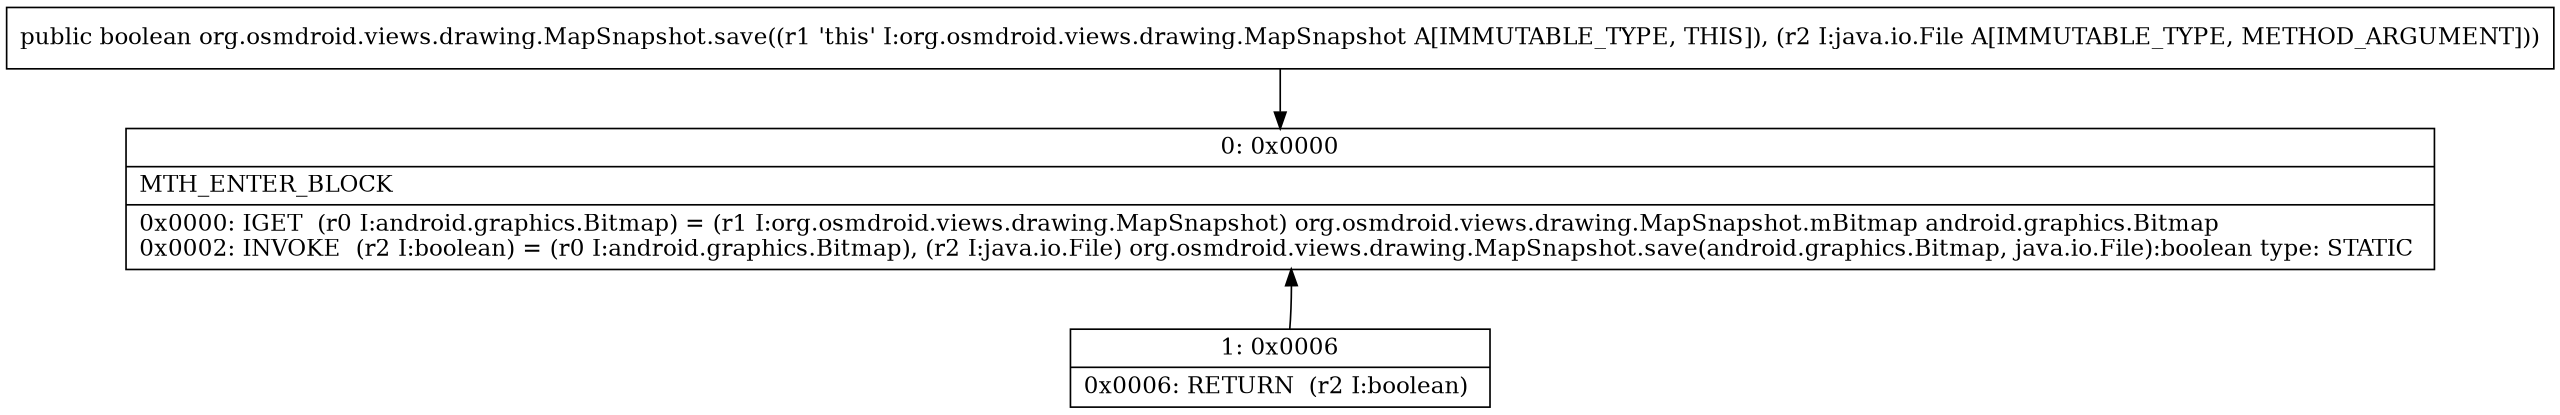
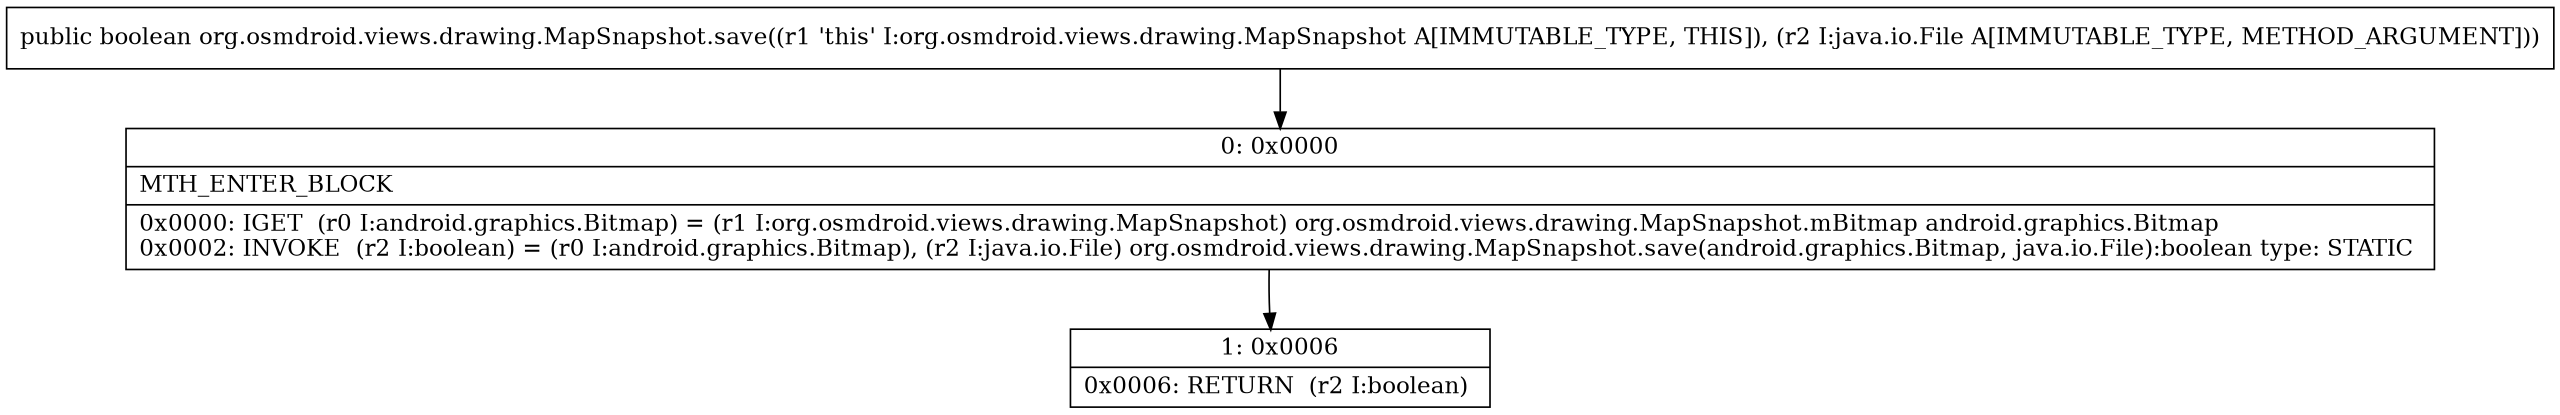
edge "1: 0x0006" -> "0: 0x0000": reversed
